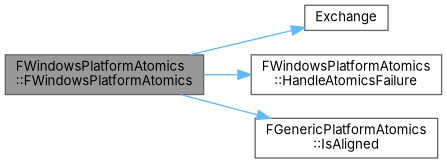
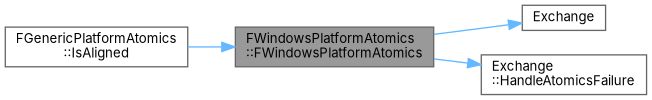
node "FWindowsPlatformAtomics ::HandleAtomicsFailure": label "FWindowsPlatformAtomics ::HandleAtomicsFailure" -> "Exchange ::HandleAtomicsFailure"
edge "FWindowsPlatformAtomics ::FWindowsPlatformAtomics" -> "FGenericPlatformAtomics ::IsAligned": reversed
